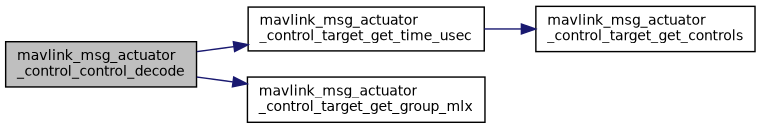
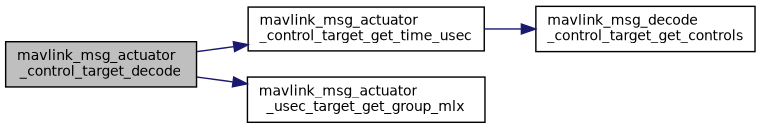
node "mavlink_msg_actuator _control_target_get_controls": label "mavlink_msg_actuator _control_target_get_controls" -> "mavlink_msg_decode _control_target_get_controls"
node "mavlink_msg_actuator _control_control_decode": label "mavlink_msg_actuator _control_control_decode" -> "mavlink_msg_actuator _control_target_decode"
node "mavlink_msg_actuator _control_target_get_group_mlx": label "mavlink_msg_actuator _control_target_get_group_mlx" -> "mavlink_msg_actuator _usec_target_get_group_mlx"
